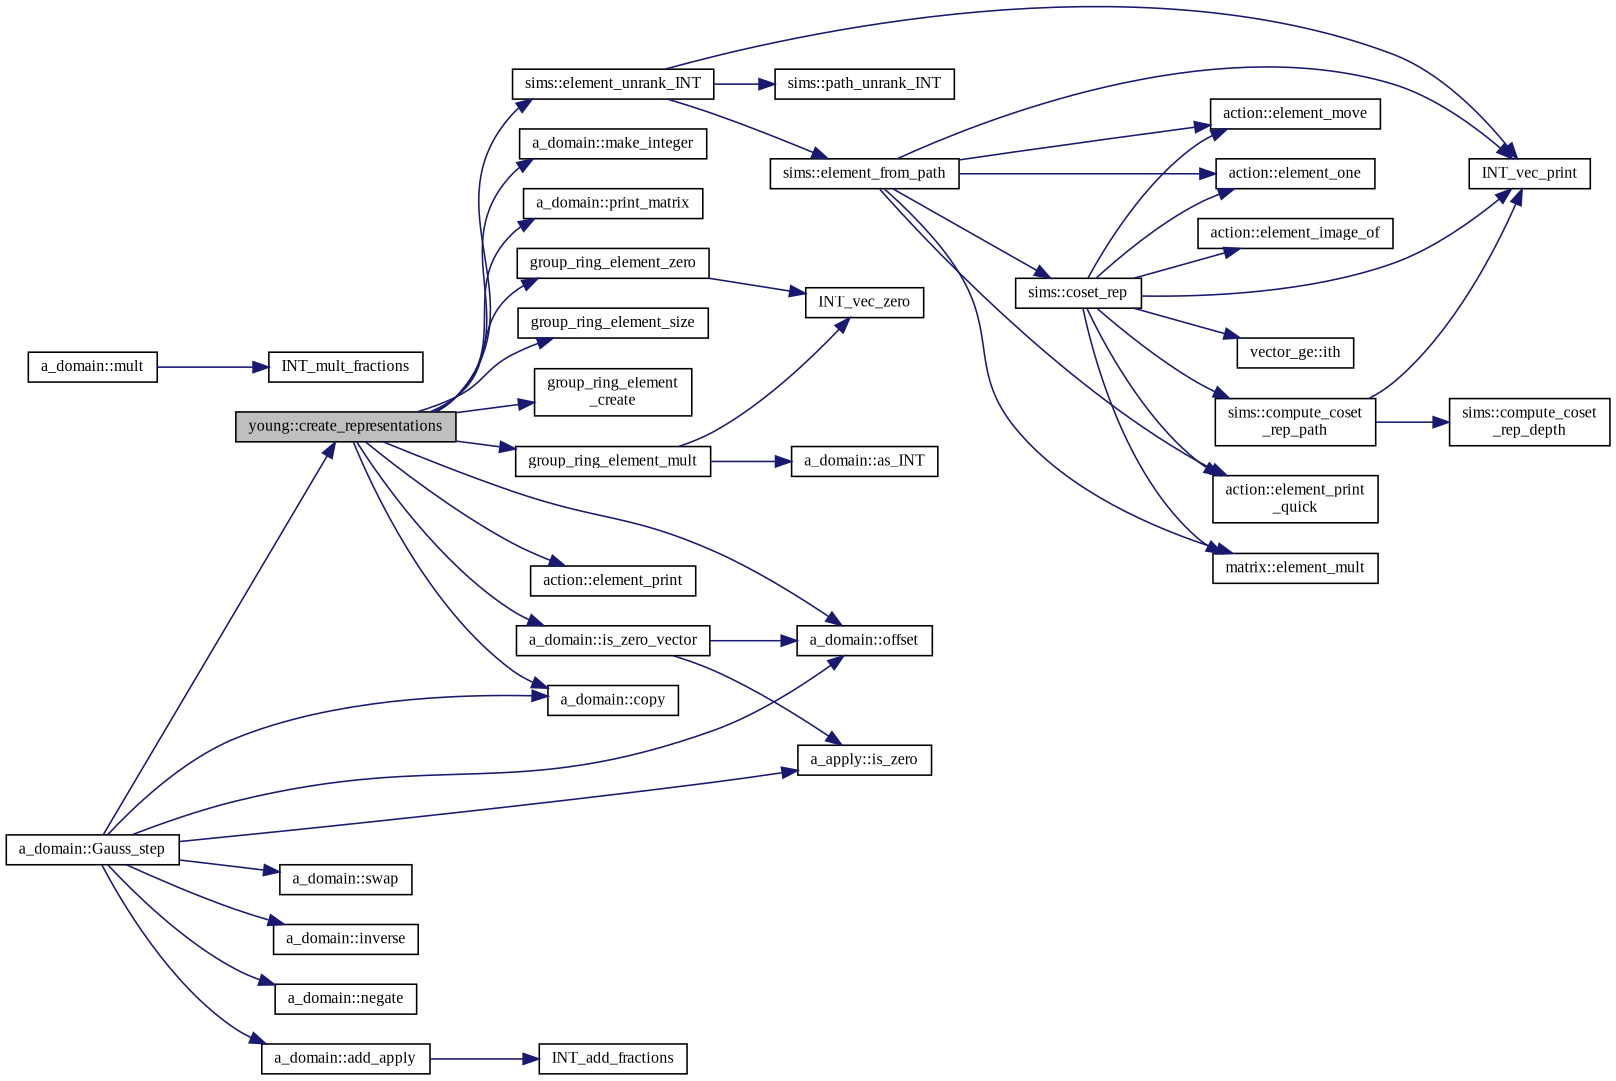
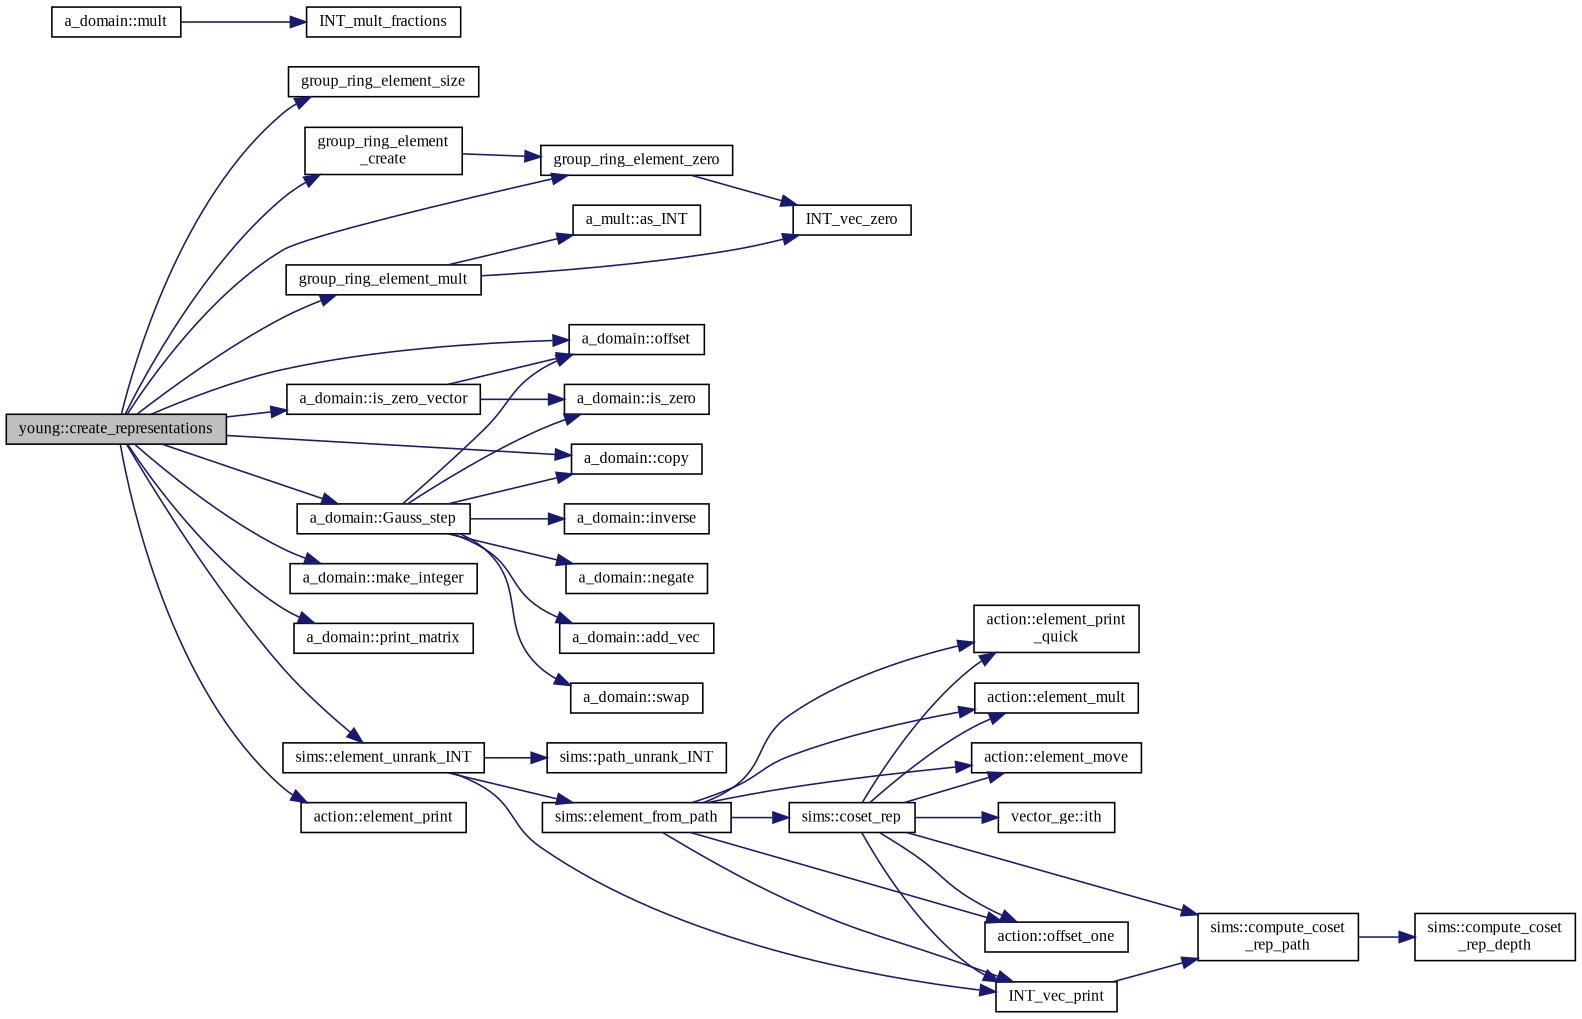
edge "group_ring_element _create" -> "group_ring_element_zero": added
node "action::element_one": label "action::element_one" -> "action::offset_one"
node "action::element_image_of": removed
edge "sims::compute_coset _rep_path" -> "INT_vec_print": reversed
node "a_domain::as_INT": label "a_domain::as_INT" -> "a_mult::as_INT"
node "matrix::element_mult": label "matrix::element_mult" -> "action::element_mult"
edge "a_domain::Gauss_step" -> "young::create_representations": reversed
node "a_apply::is_zero": label "a_apply::is_zero" -> "a_domain::is_zero"
node "a_domain::add_apply": label "a_domain::add_apply" -> "a_domain::add_vec"
node "INT_add_fractions": removed
